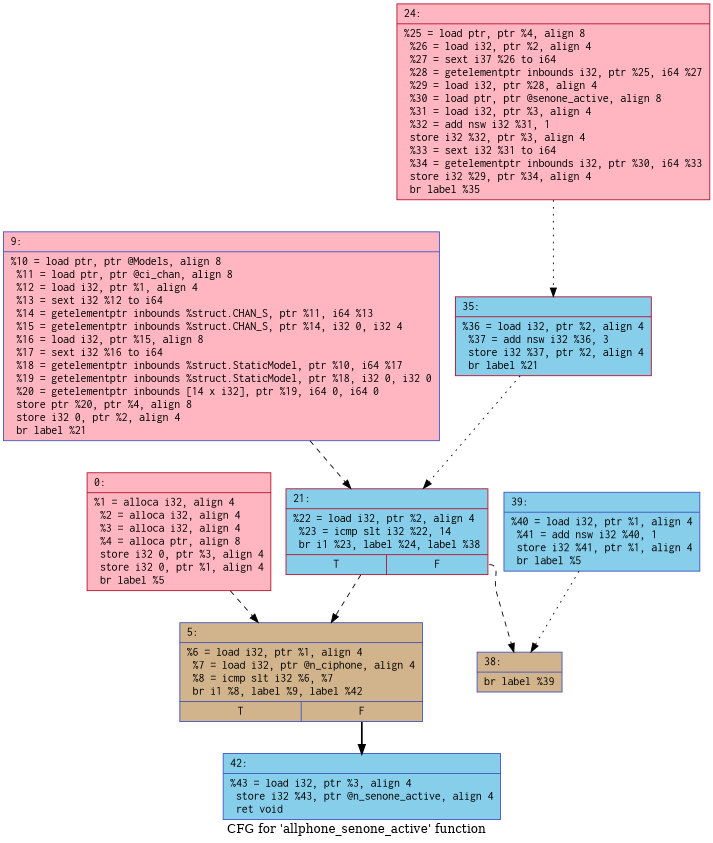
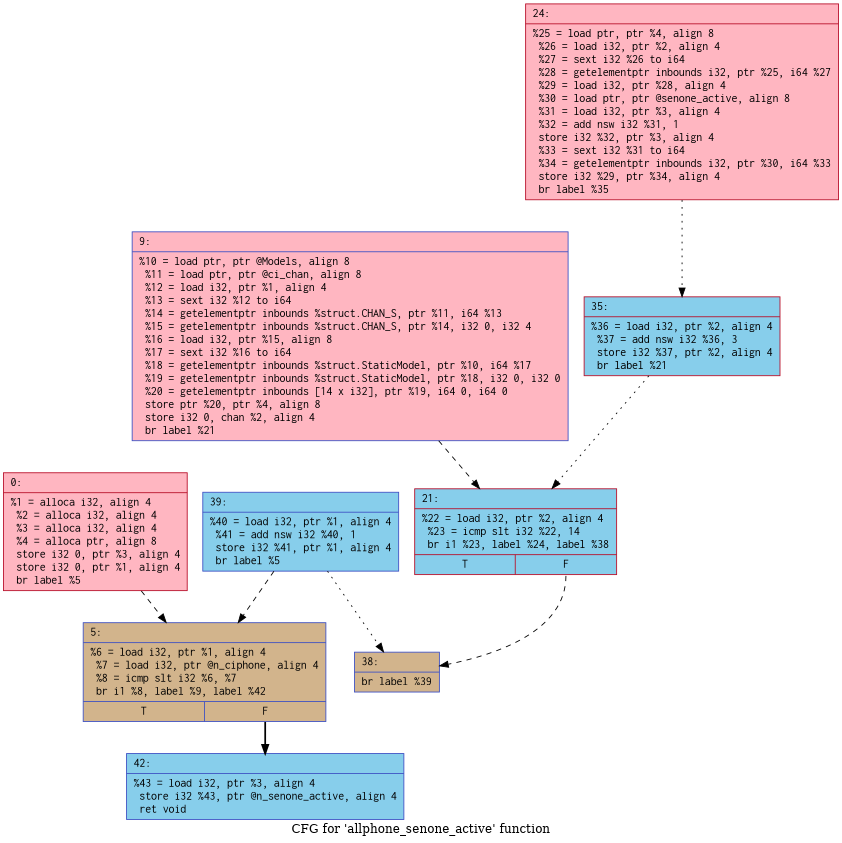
node "24:": text "%27 = sext i37 %26 to i64" -> "%27 = sext i32 %26 to i64"
node "9:": text "store i32 0, ptr %2, align 4" -> "store i32 0, chan %2, align 4"
edge "21:" -> "5:": now "39:" -> "5:"
